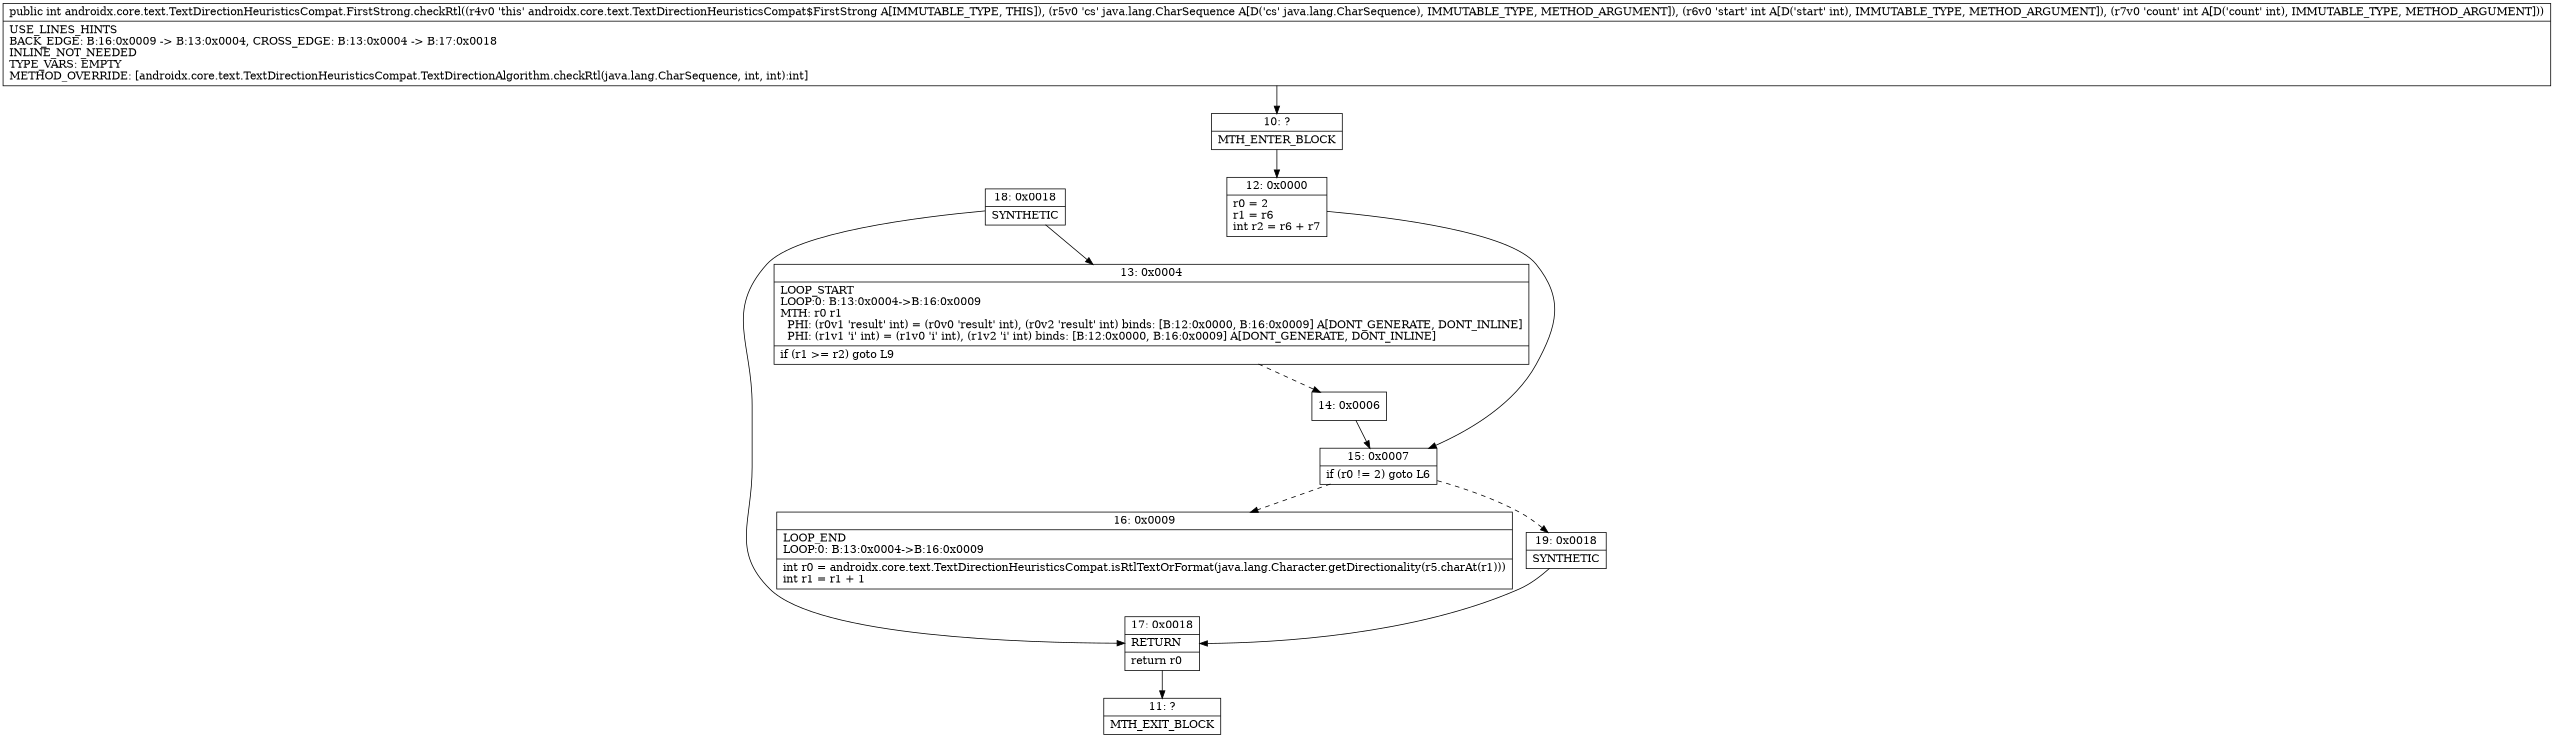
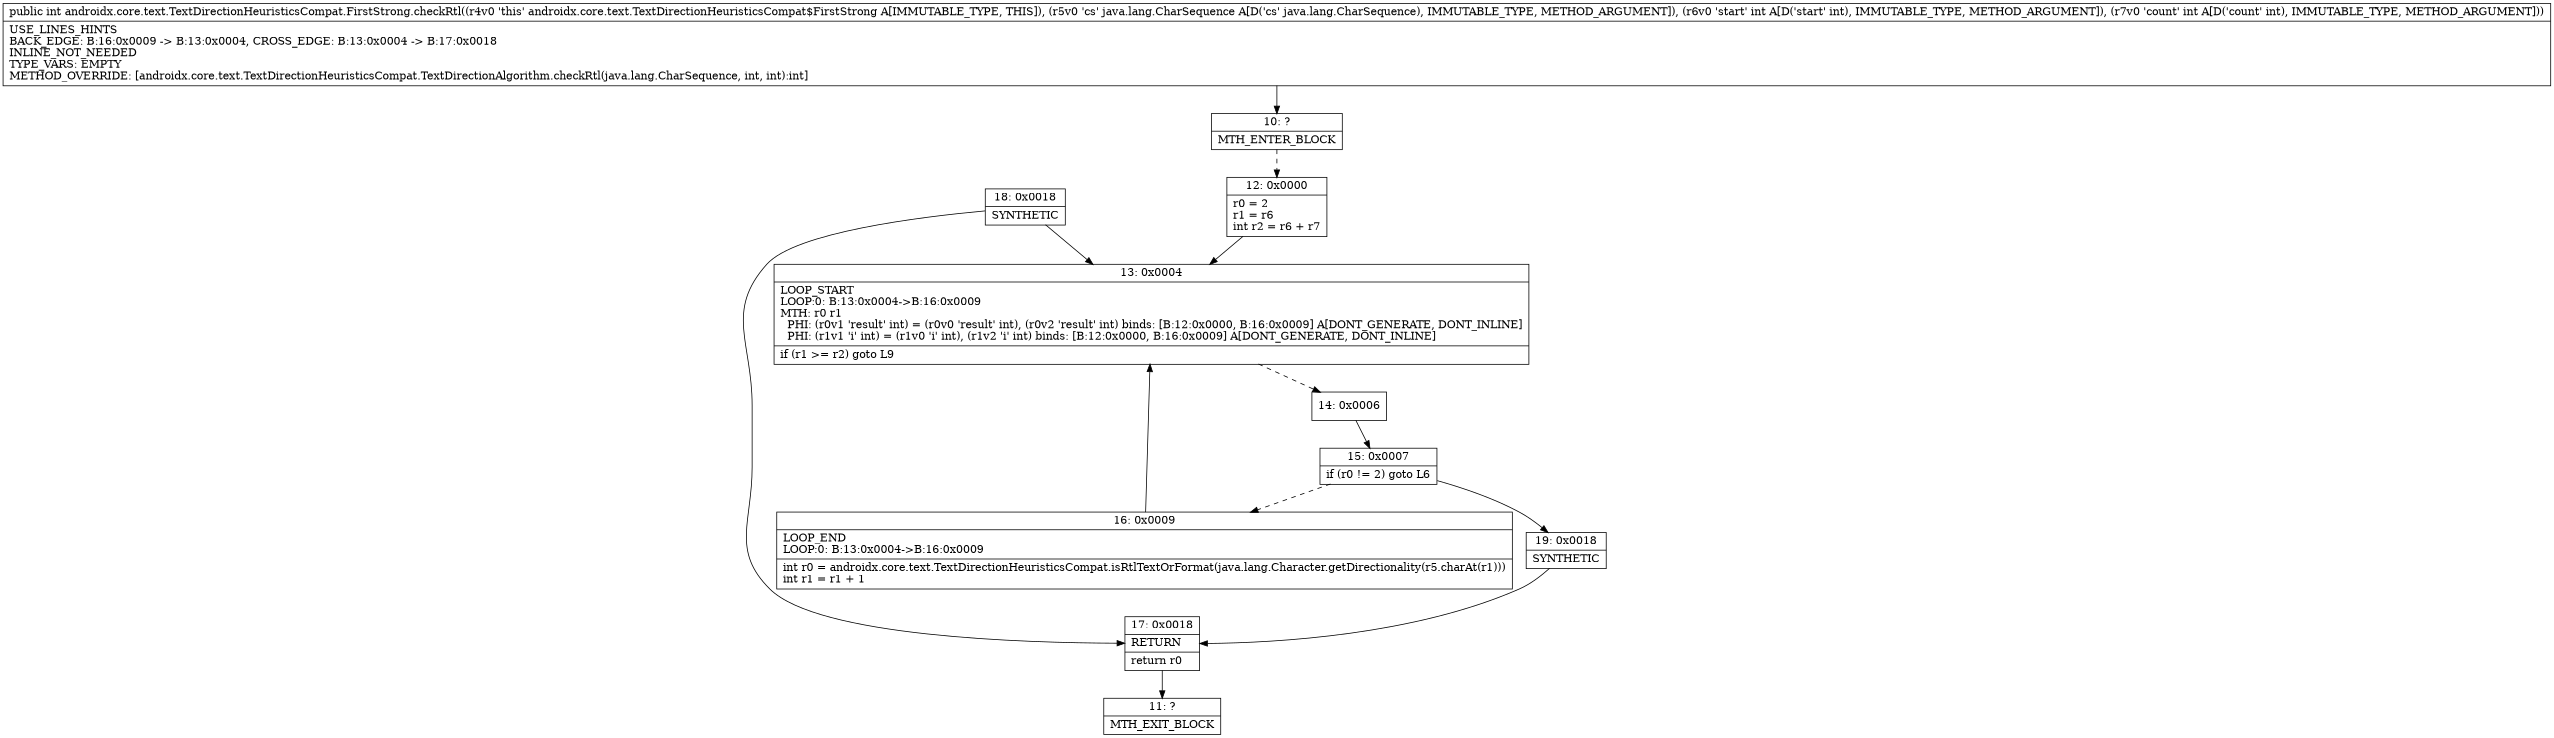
edge "10: ?" -> "12: 0x0000": style solid -> dashed
edge "12: 0x0000" -> "15: 0x0007": now "12: 0x0000" -> "13: 0x0004"
edge "16: 0x0009" -> "13: 0x0004": added
edge "15: 0x0007" -> "19: 0x0018": style dashed -> solid
